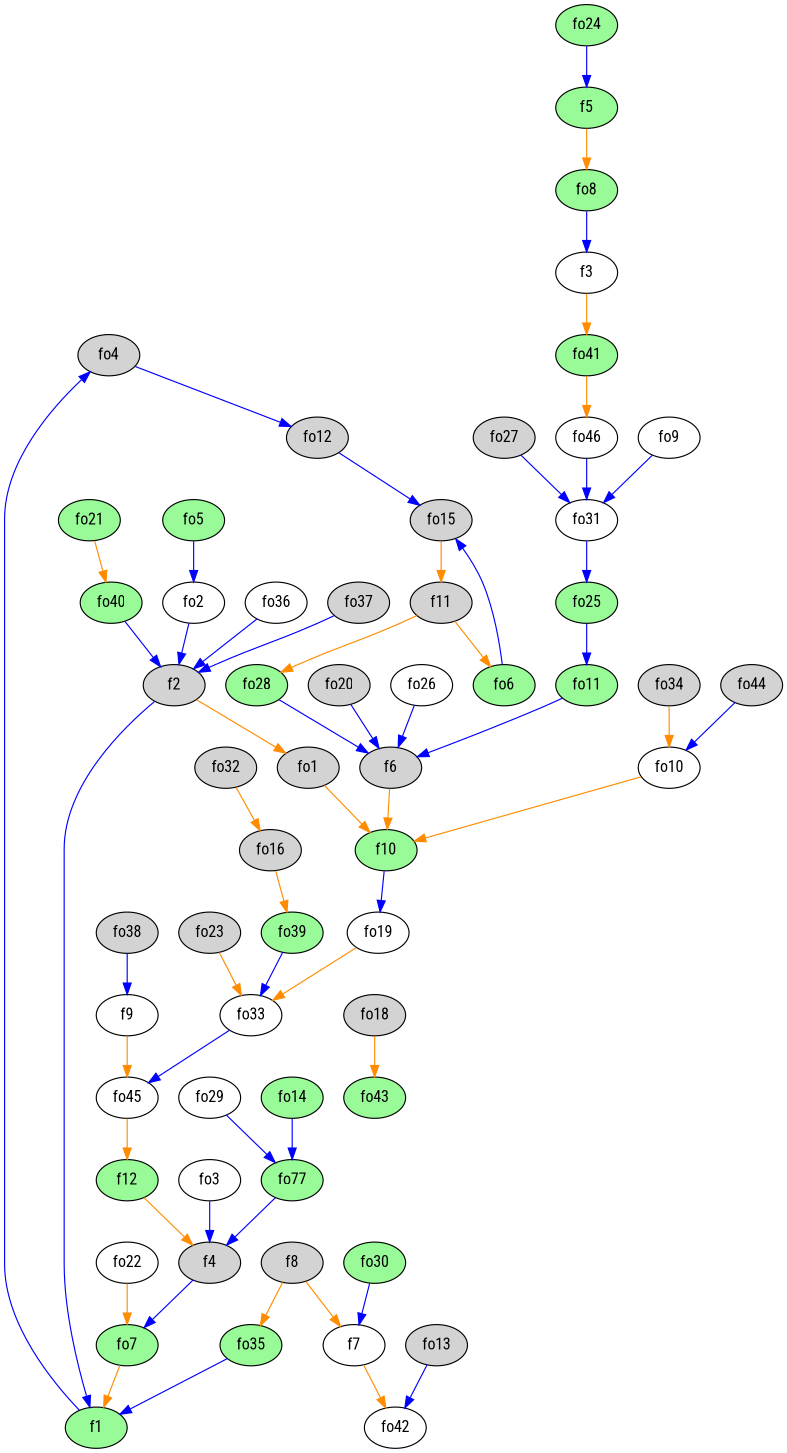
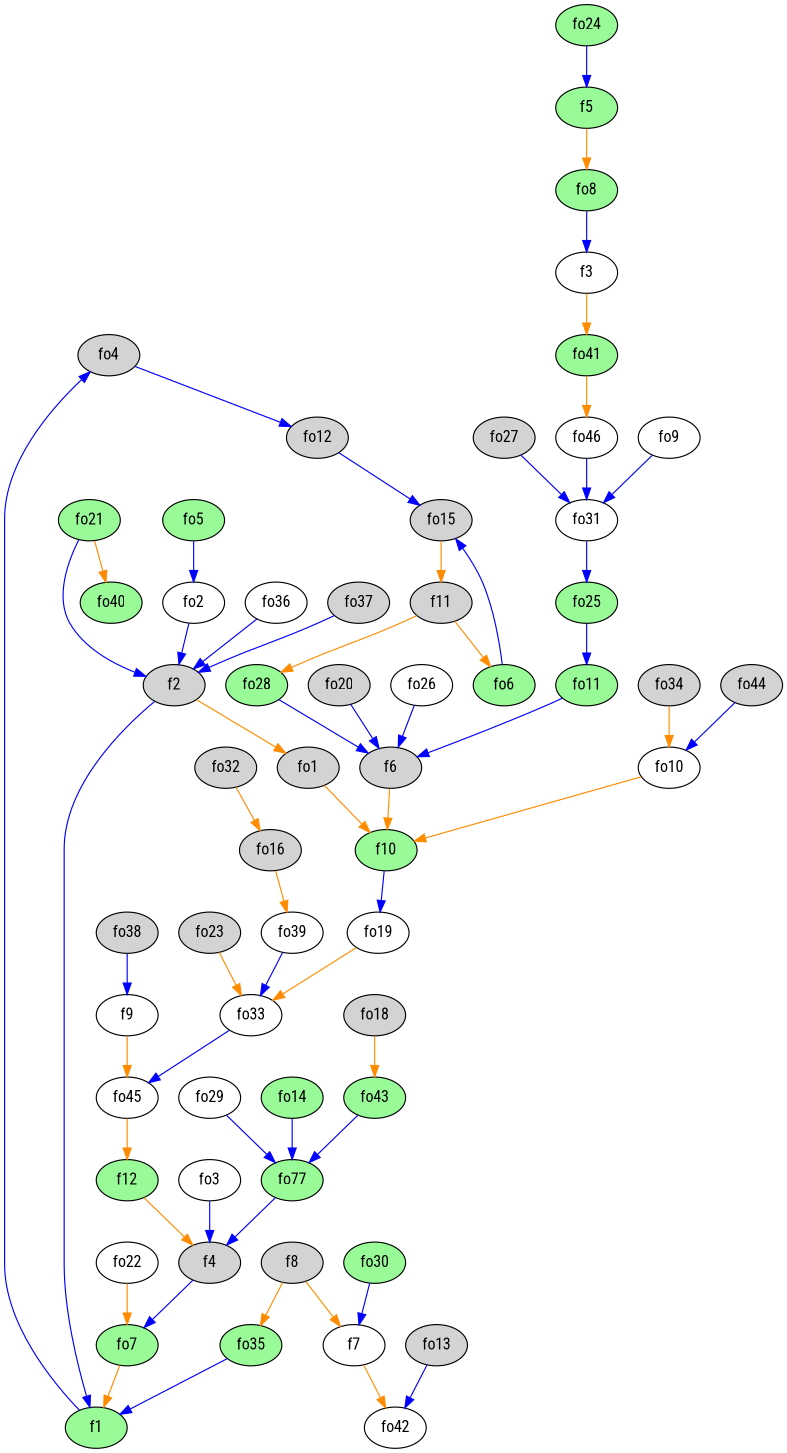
edge "fo40" -> "f2": now "fo21" -> "f2"
node "fo39": fillcolor palegreen -> white
edge "fo43" -> "fo77": added
